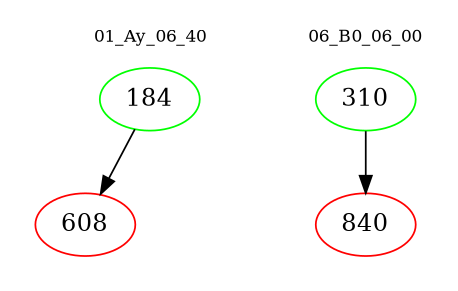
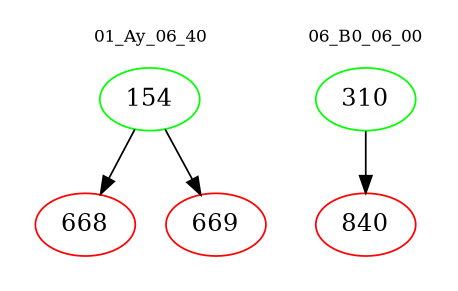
node "184": label "184" -> "154"
node "608": label "608" -> "668"
node "669": added
